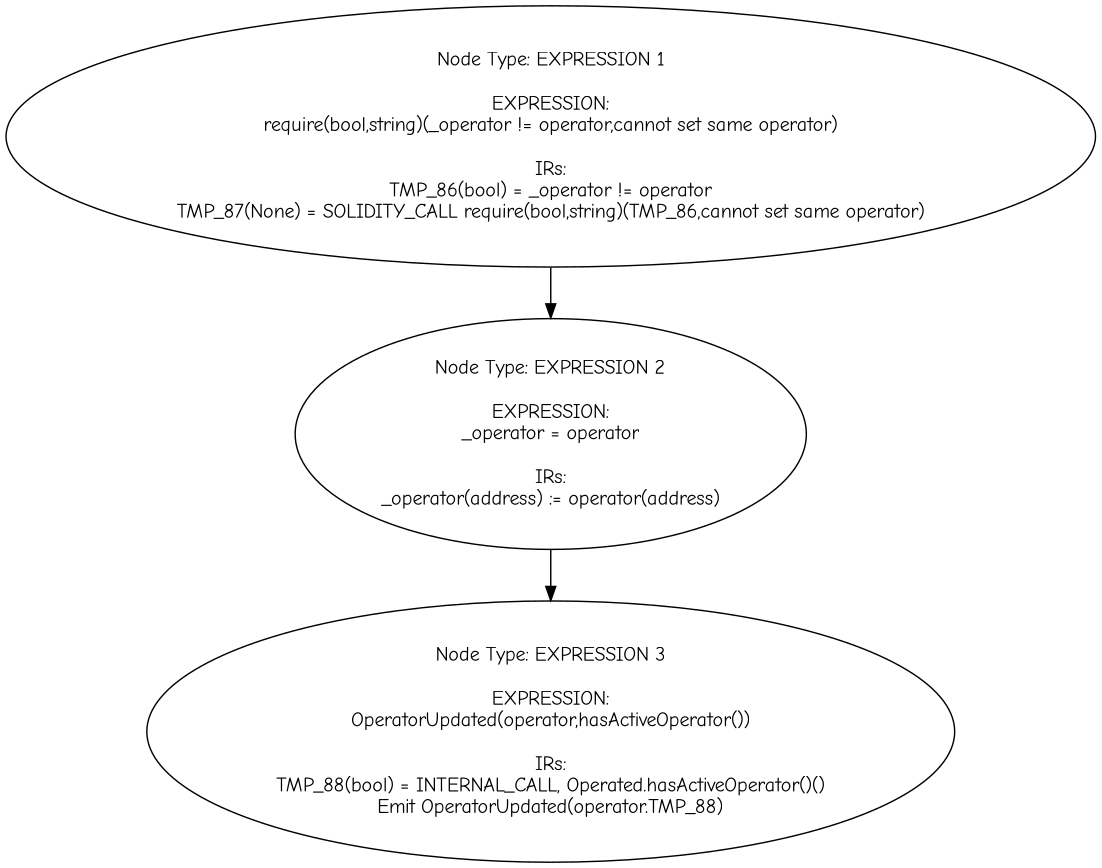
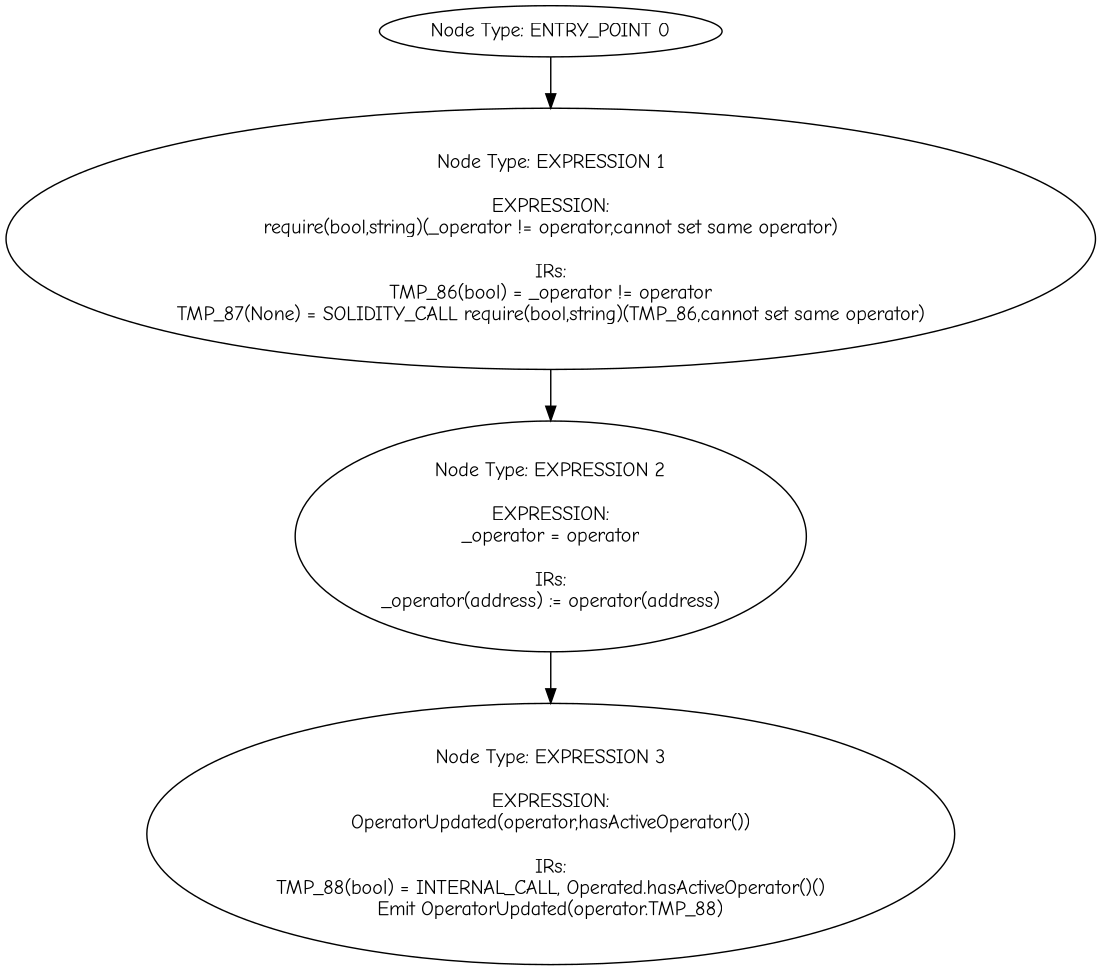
node "Node Type: ENTRY_POINT 0": added
